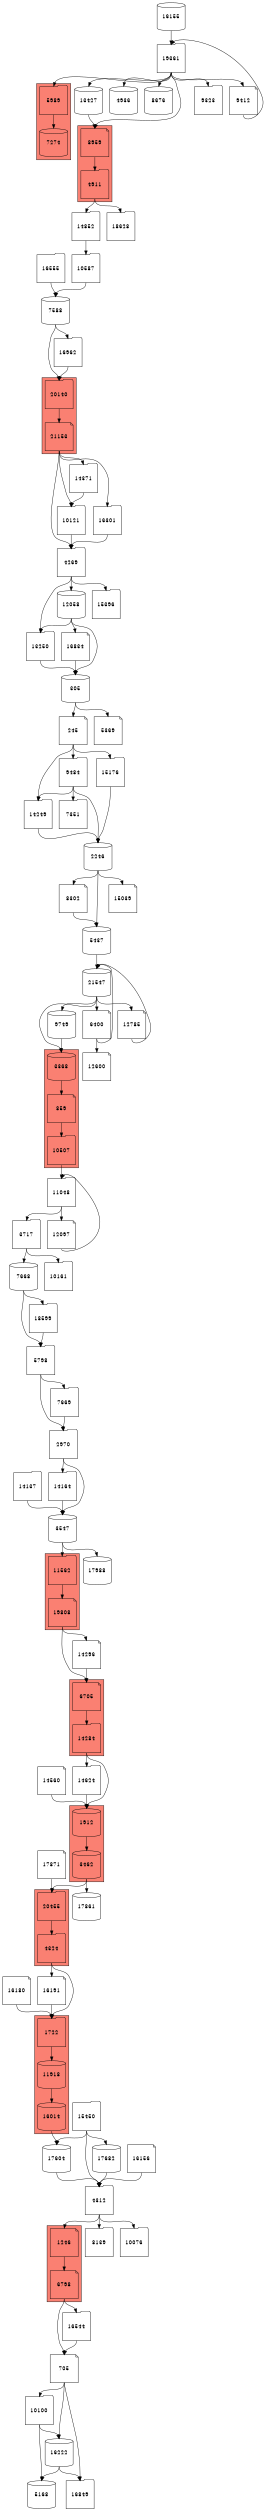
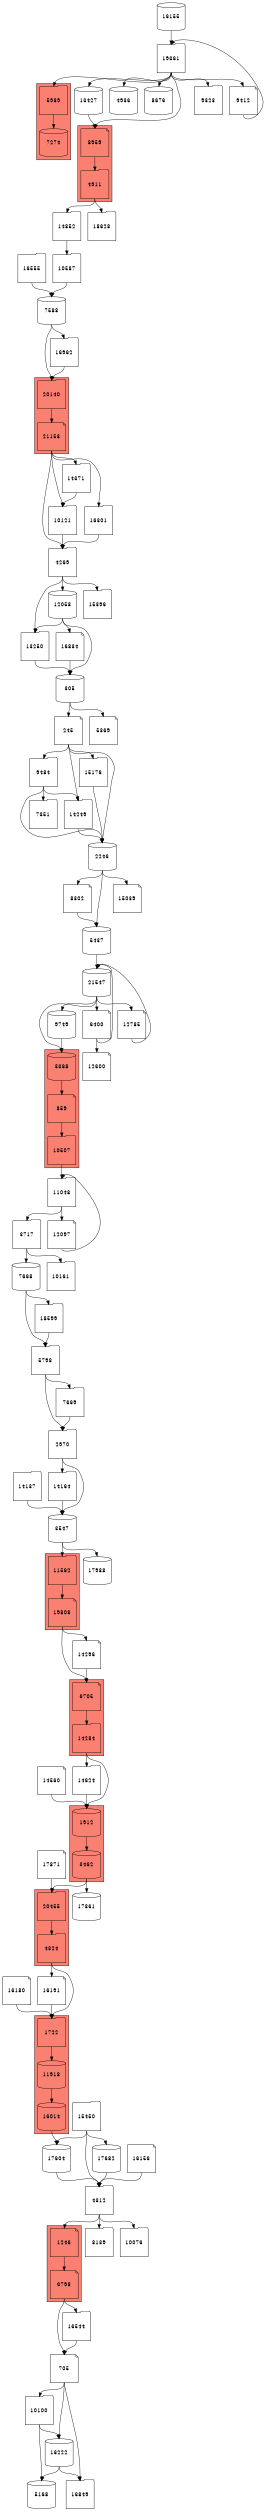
edge "245" -> "2246": added
